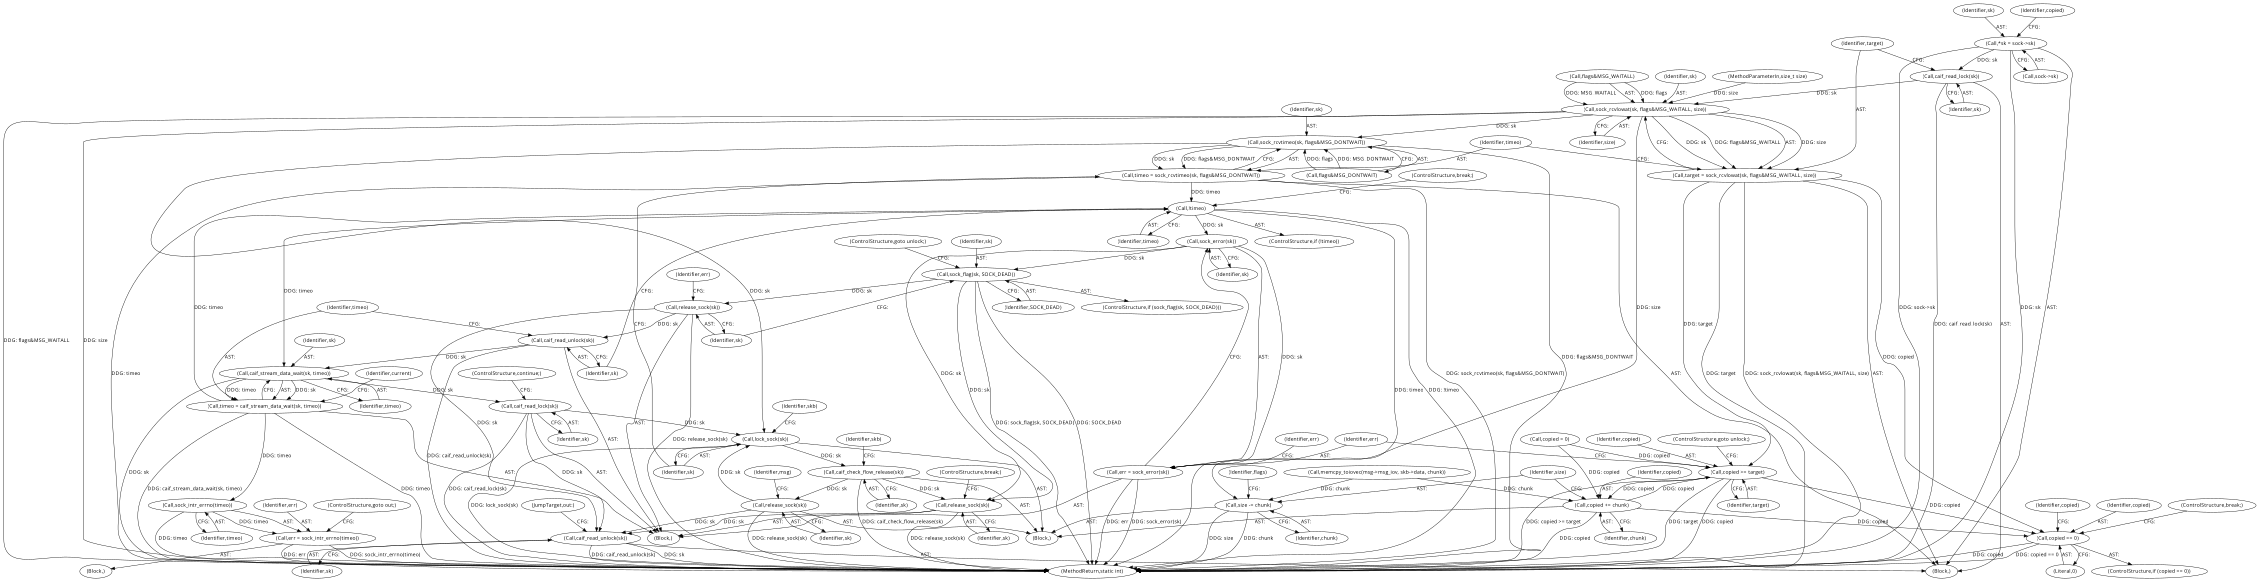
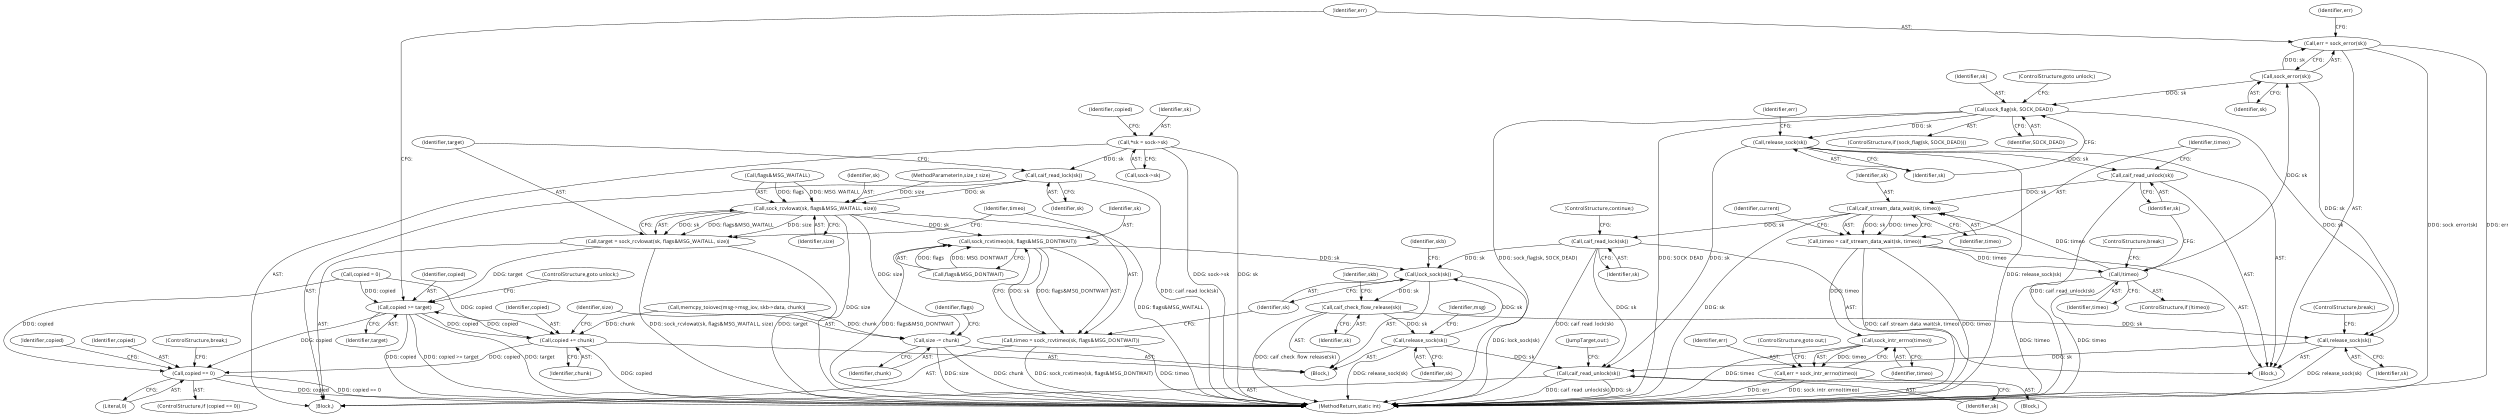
edge "(Call,timeo = sock_rcvtimeo(sk, flags&MSG_DONTWAIT))" -> "(Call,!timeo)": removed, label "DDG: timeo"
edge "(Call,err = sock_intr_errno(timeo))" -> "(Call,sock_intr_errno(timeo))": added, label "CFG:"
edge "(Call,target = sock_rcvlowat(sk, flags&MSG_WAITALL, size))" -> "(Call,copied == 0)": now "(Call,copied = 0)" -> "(Call,copied == 0)"
